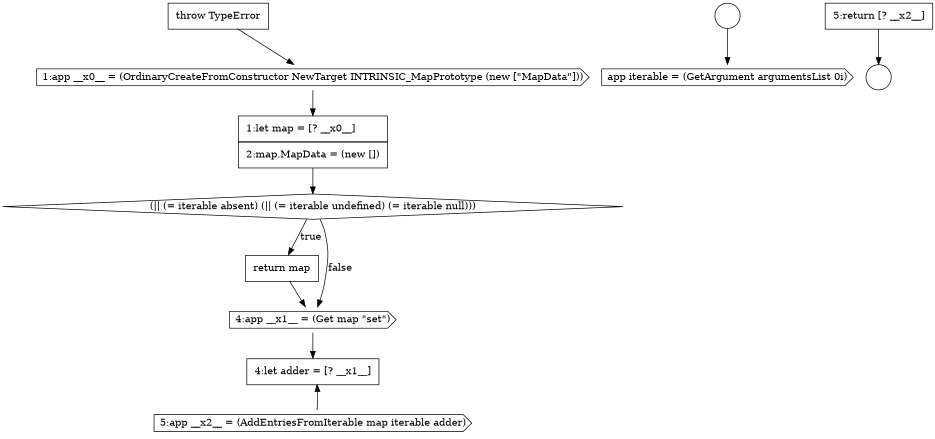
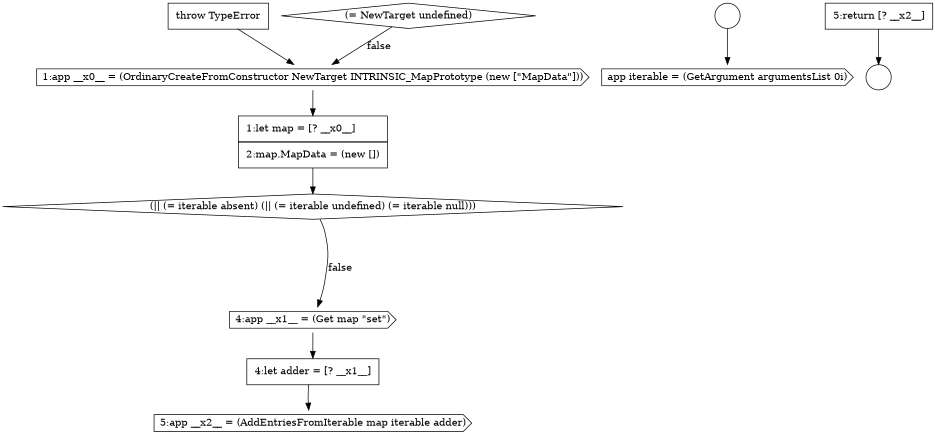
node "(= NewTarget undefined)": added
node "return map": removed
edge "5:app __x2__ = (AddEntriesFromIterable map iterable adder)" -> "4:let adder = [? __x1__]": reversed
